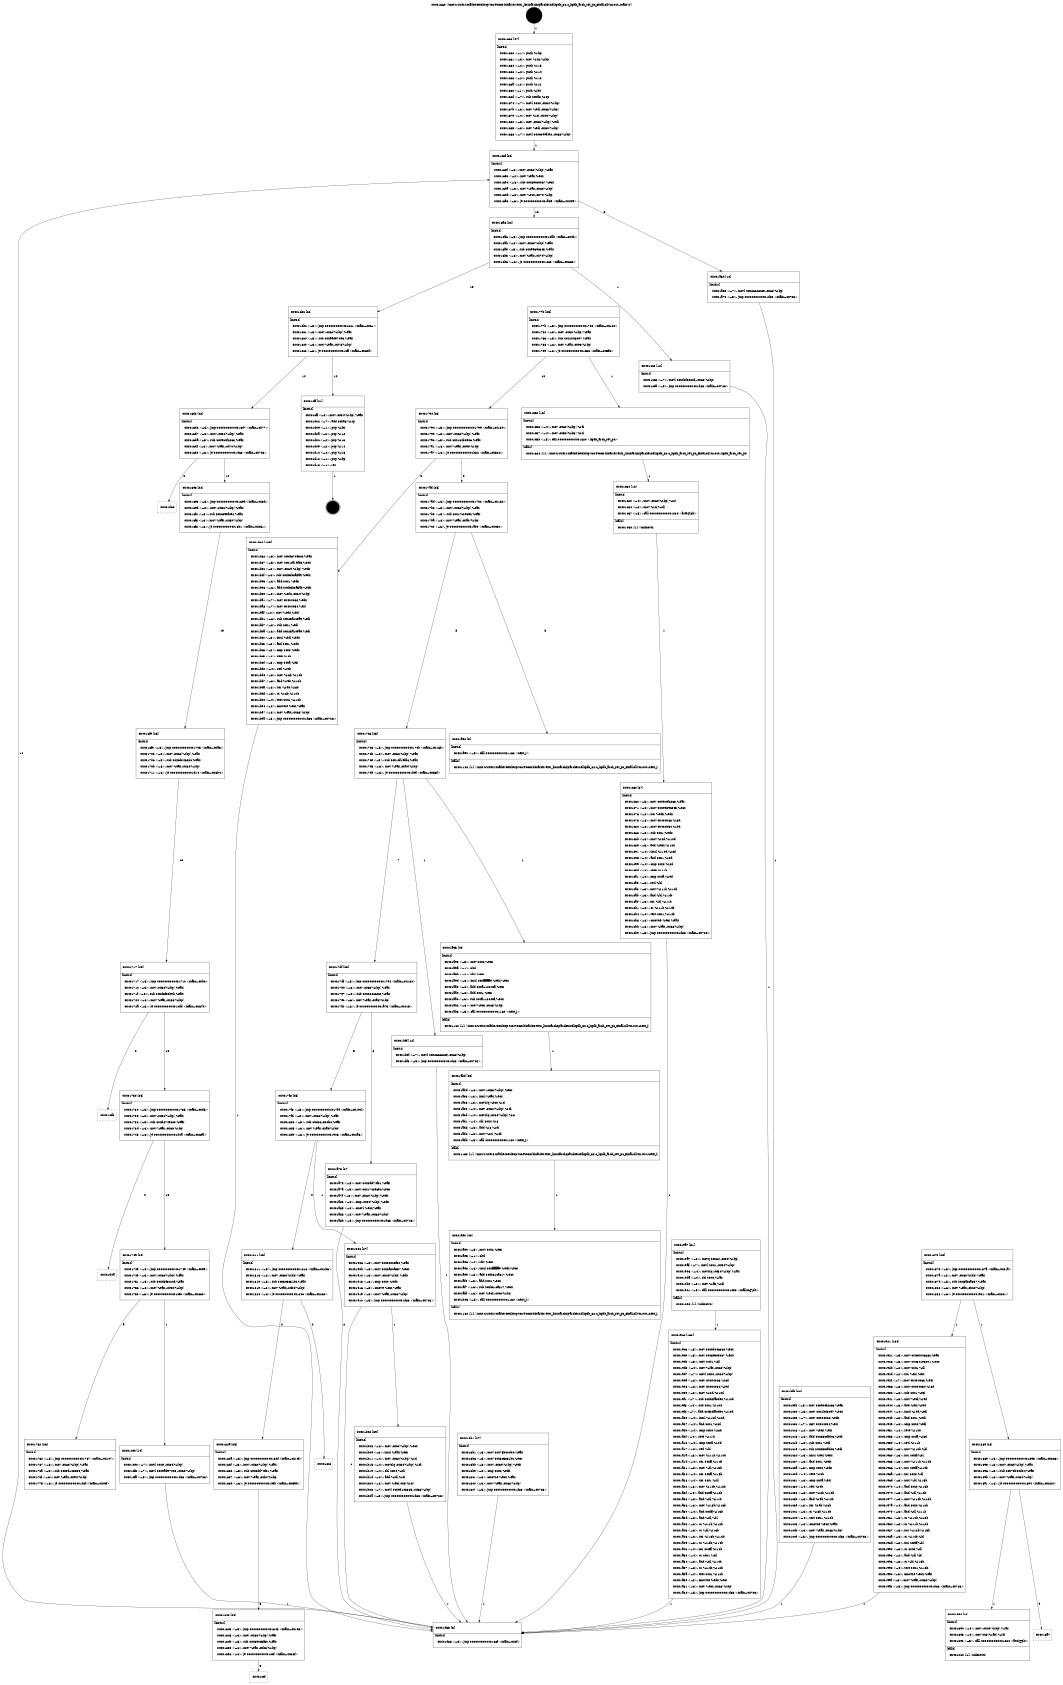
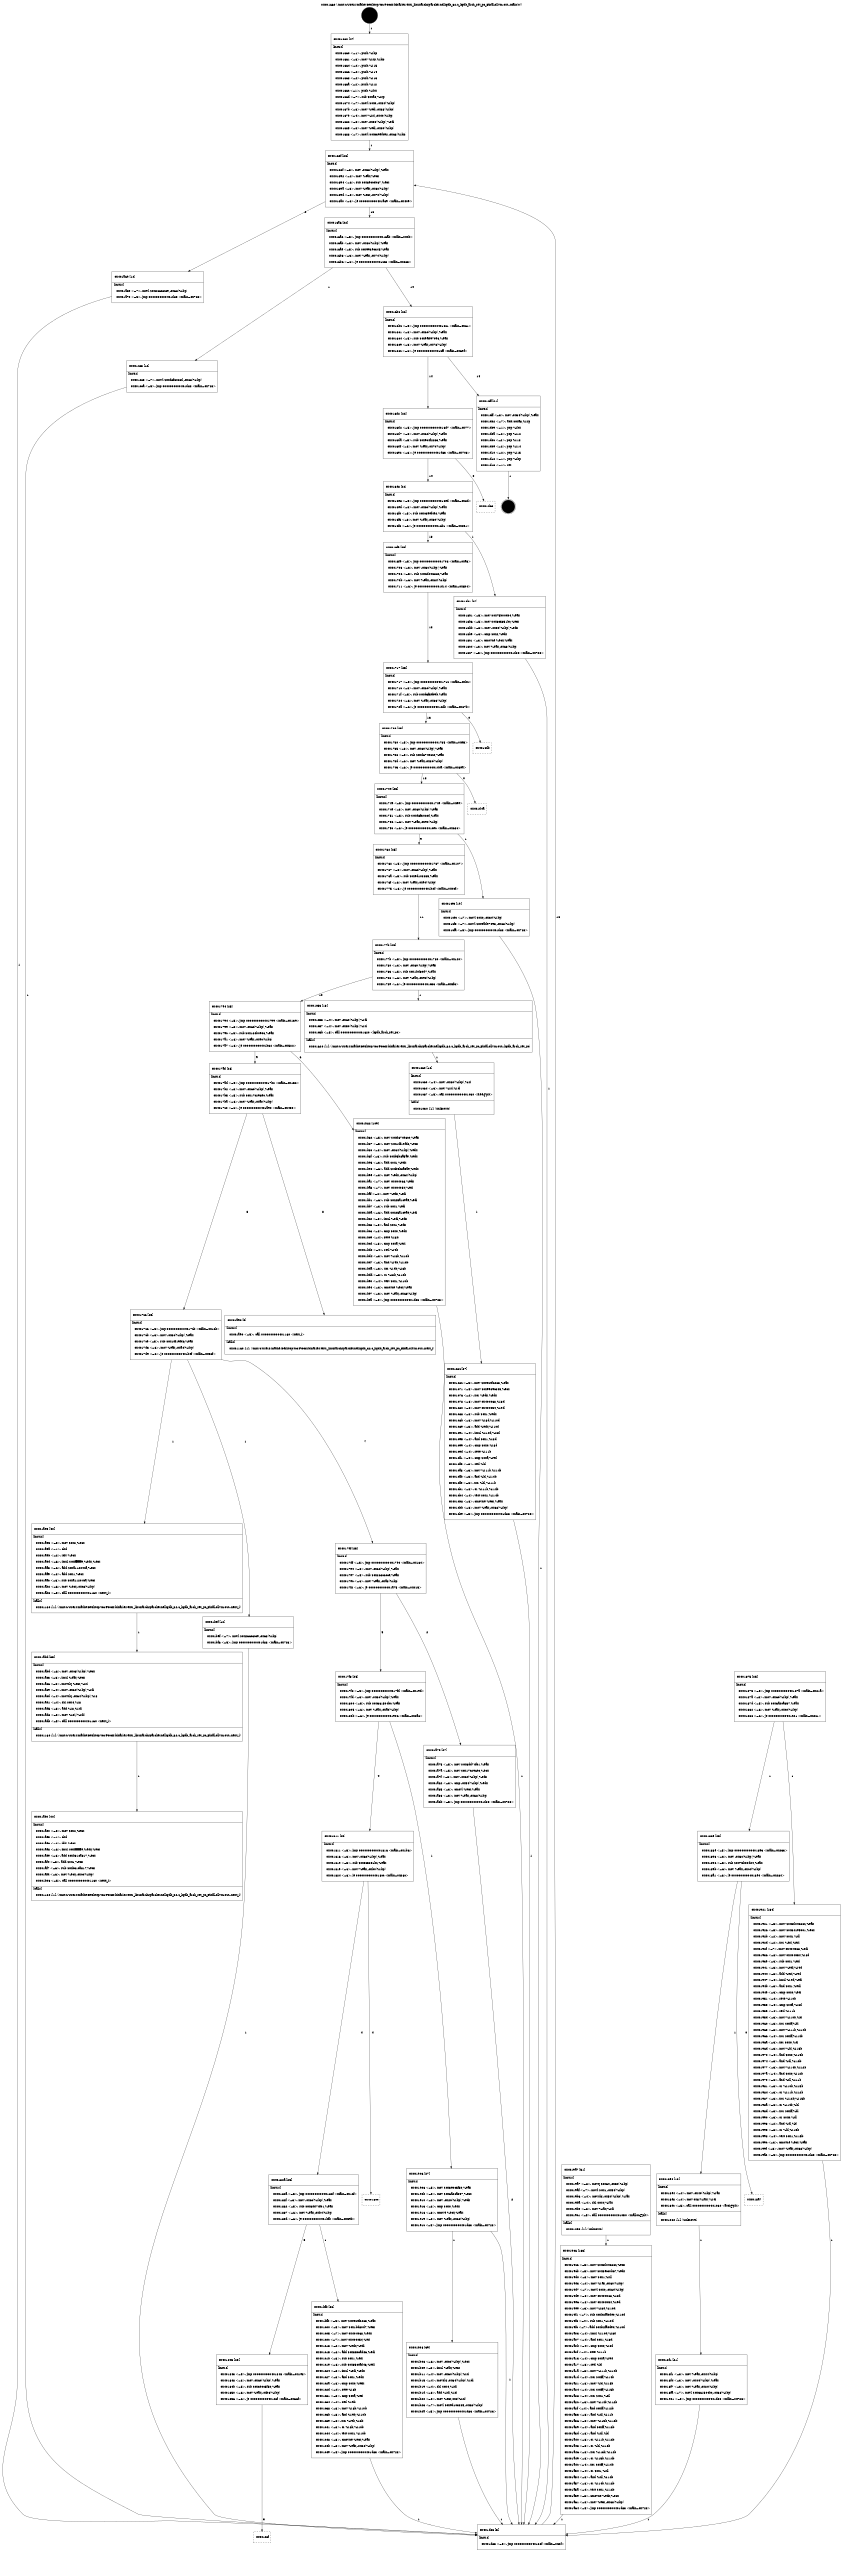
edge "0x4016a6 [22]" -> "0x4016bc [22]": label " 15" -> " 14"
edge "0x4016e8 [22]" -> "0x4018b1 [27]": added, label "1"
edge "0x401762 [25]" -> "0x40177b [25]": added, label "11"
edge "0x40182a [25]" -> "0x401bfb [88]": added, label "1"
node "0x4018f1 [21]": added
